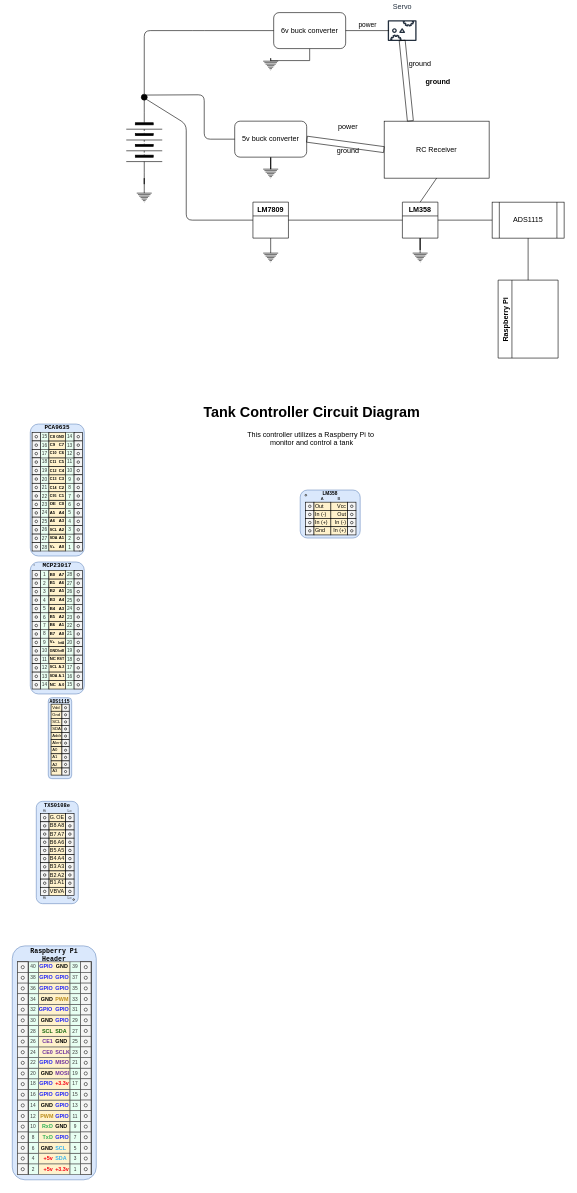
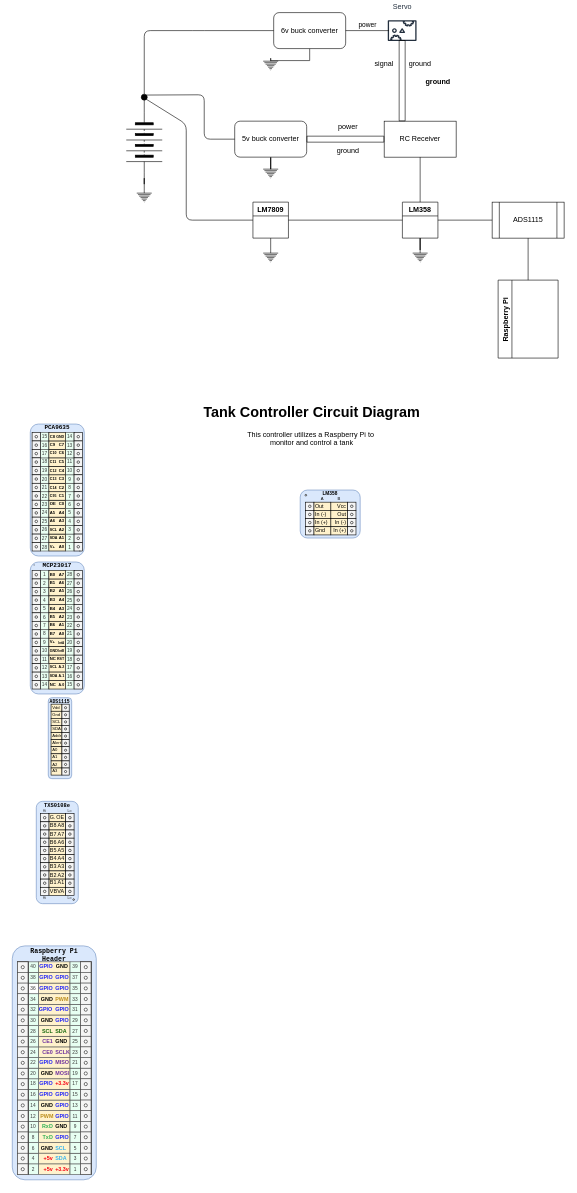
node "signal": added
node "RC Receiver": size 105x57 -> 72x36
node "36": fillcolor #e7fff2 -> #ffffff
